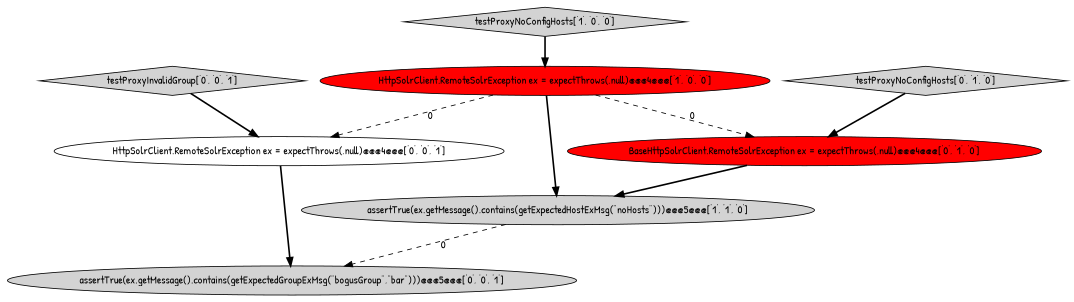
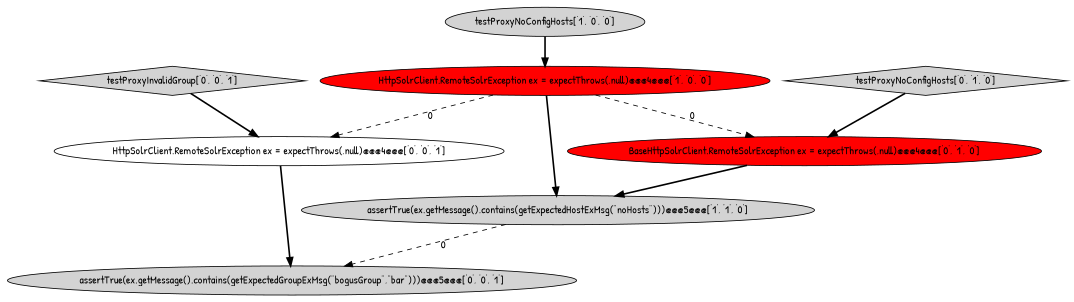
node "testProxyNoConfigHosts['1', '0', '0']": shape diamond -> ellipse
